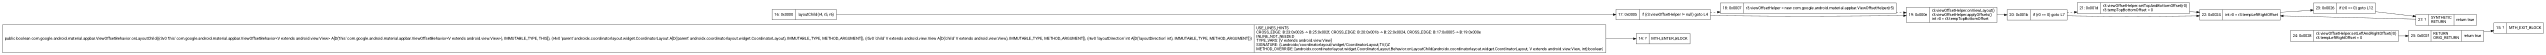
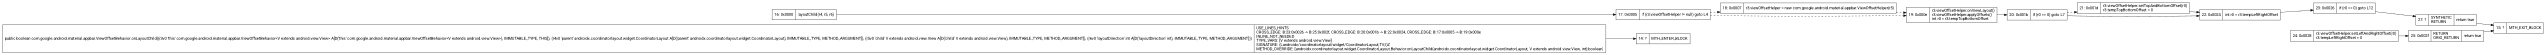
edge "17: 0x0005" -> "19: 0x000e": style solid -> dashed
edge "27: ?" -> "22: 0x0024": now "27: ?" -> "15: ?"
